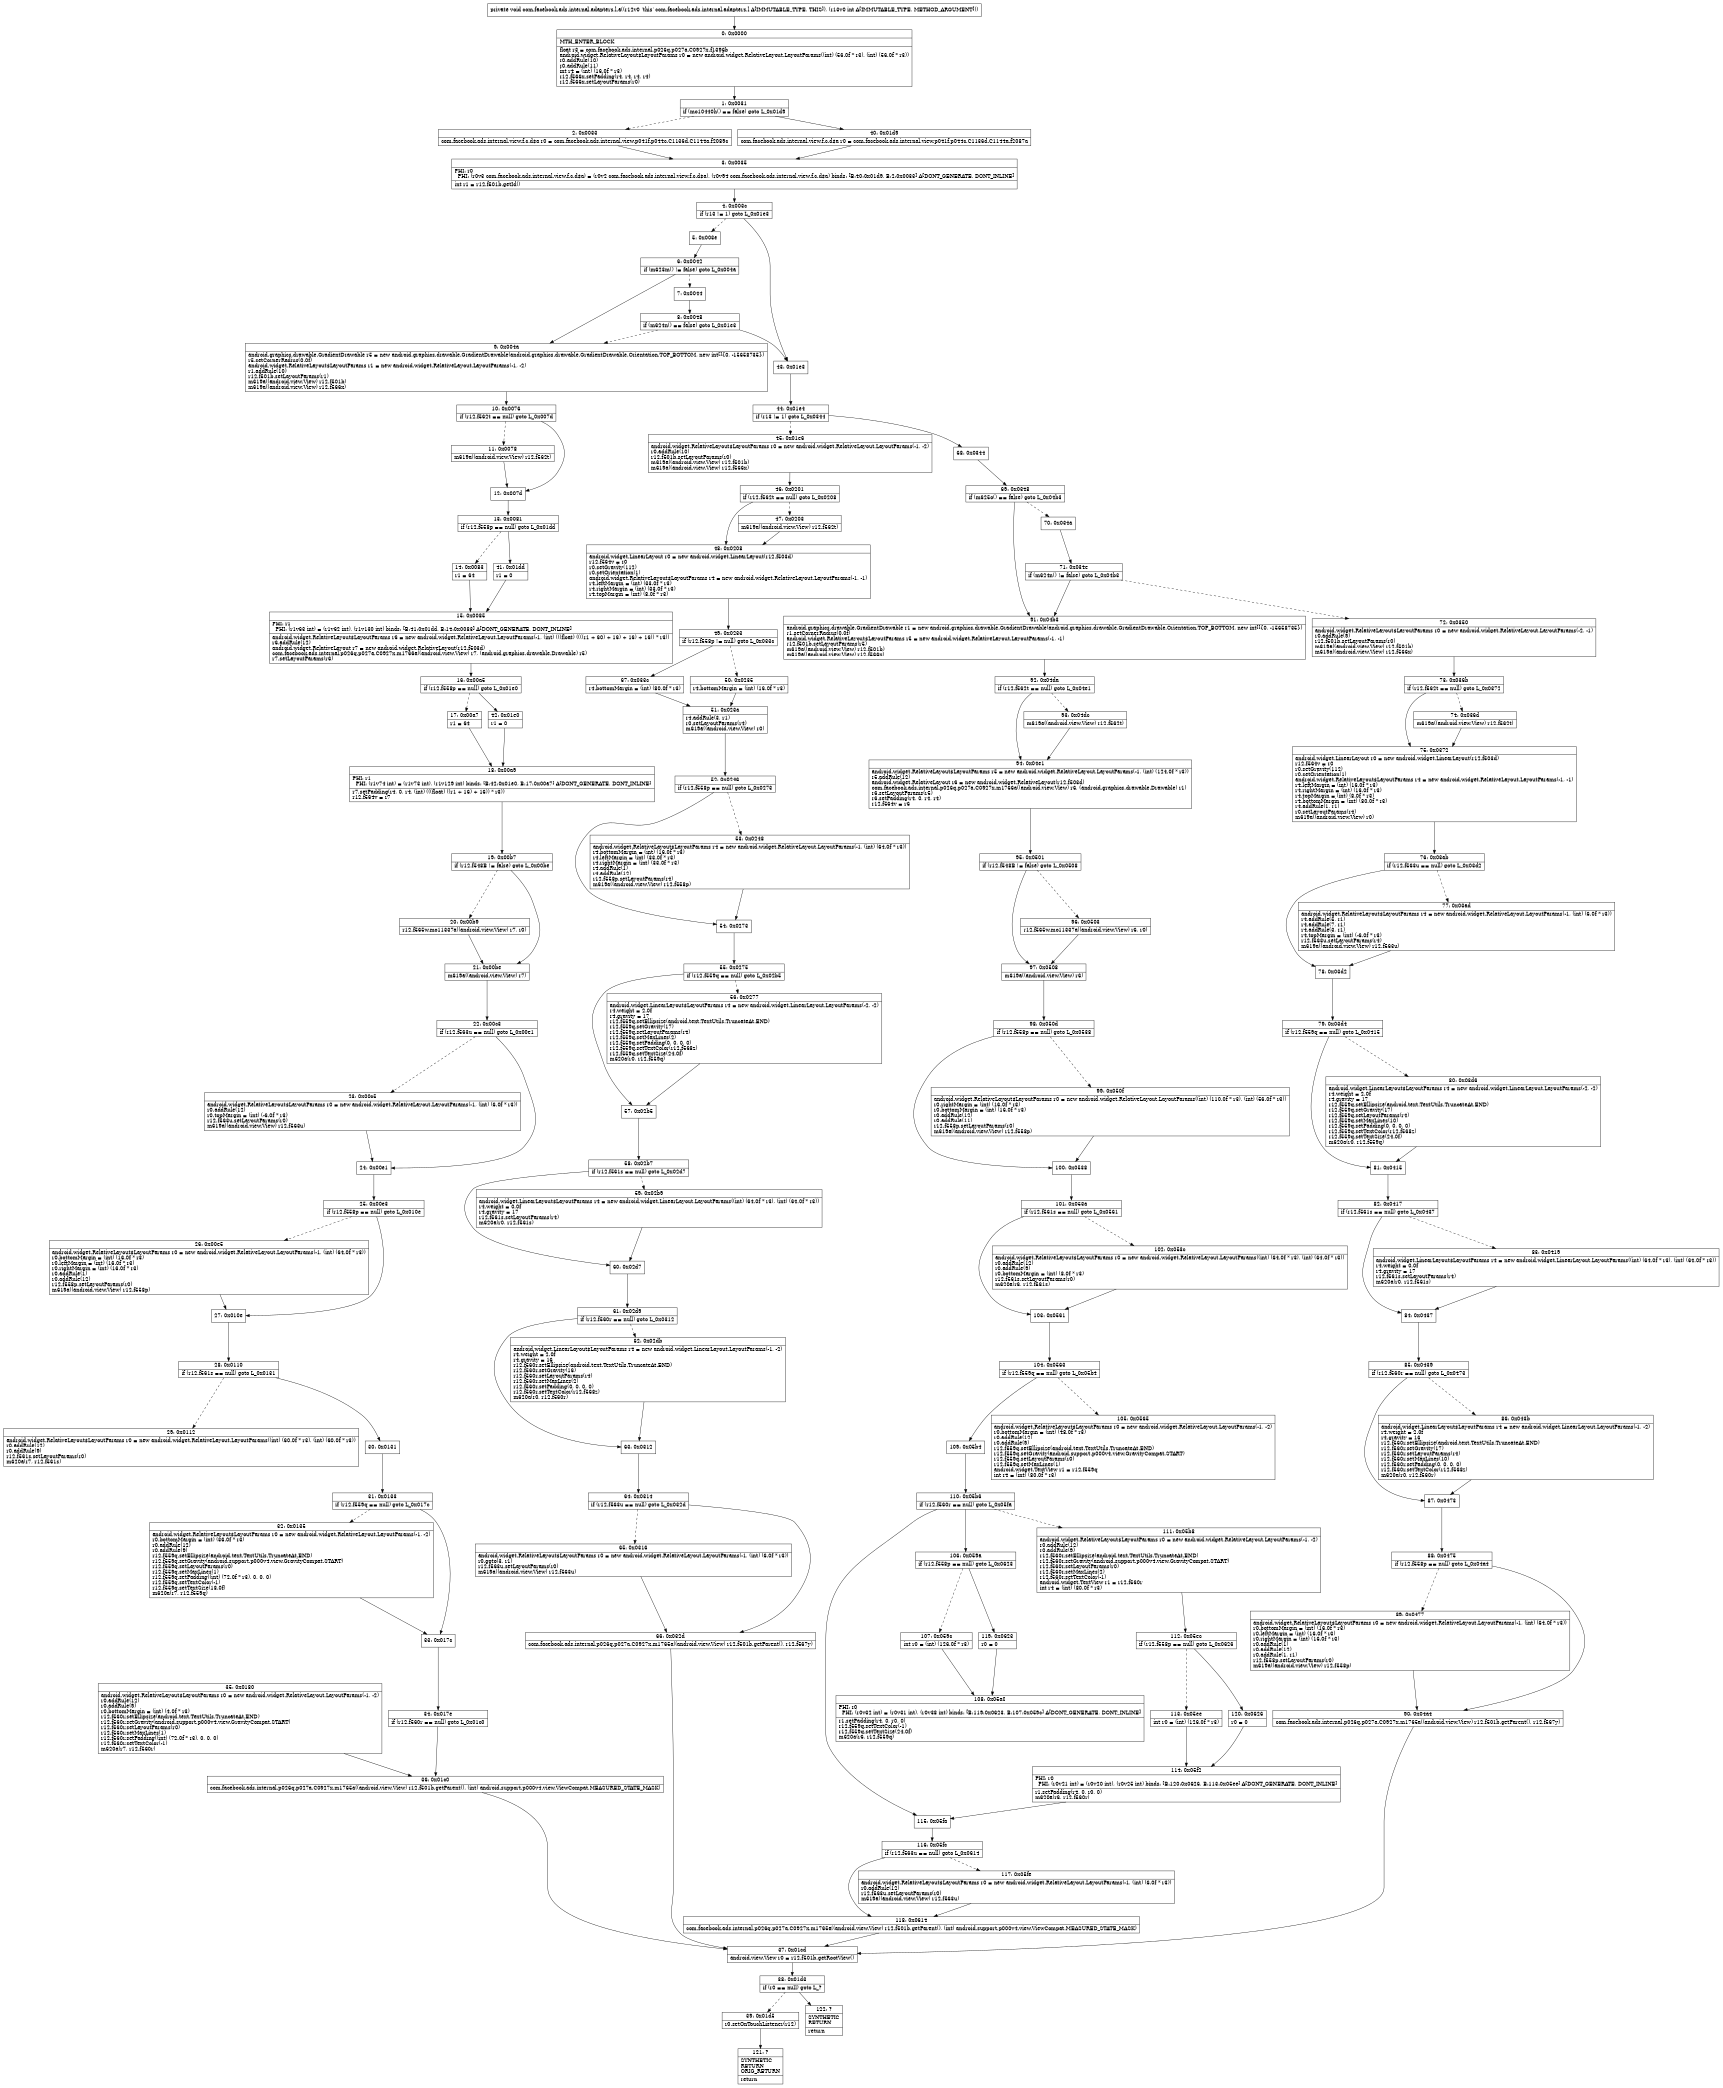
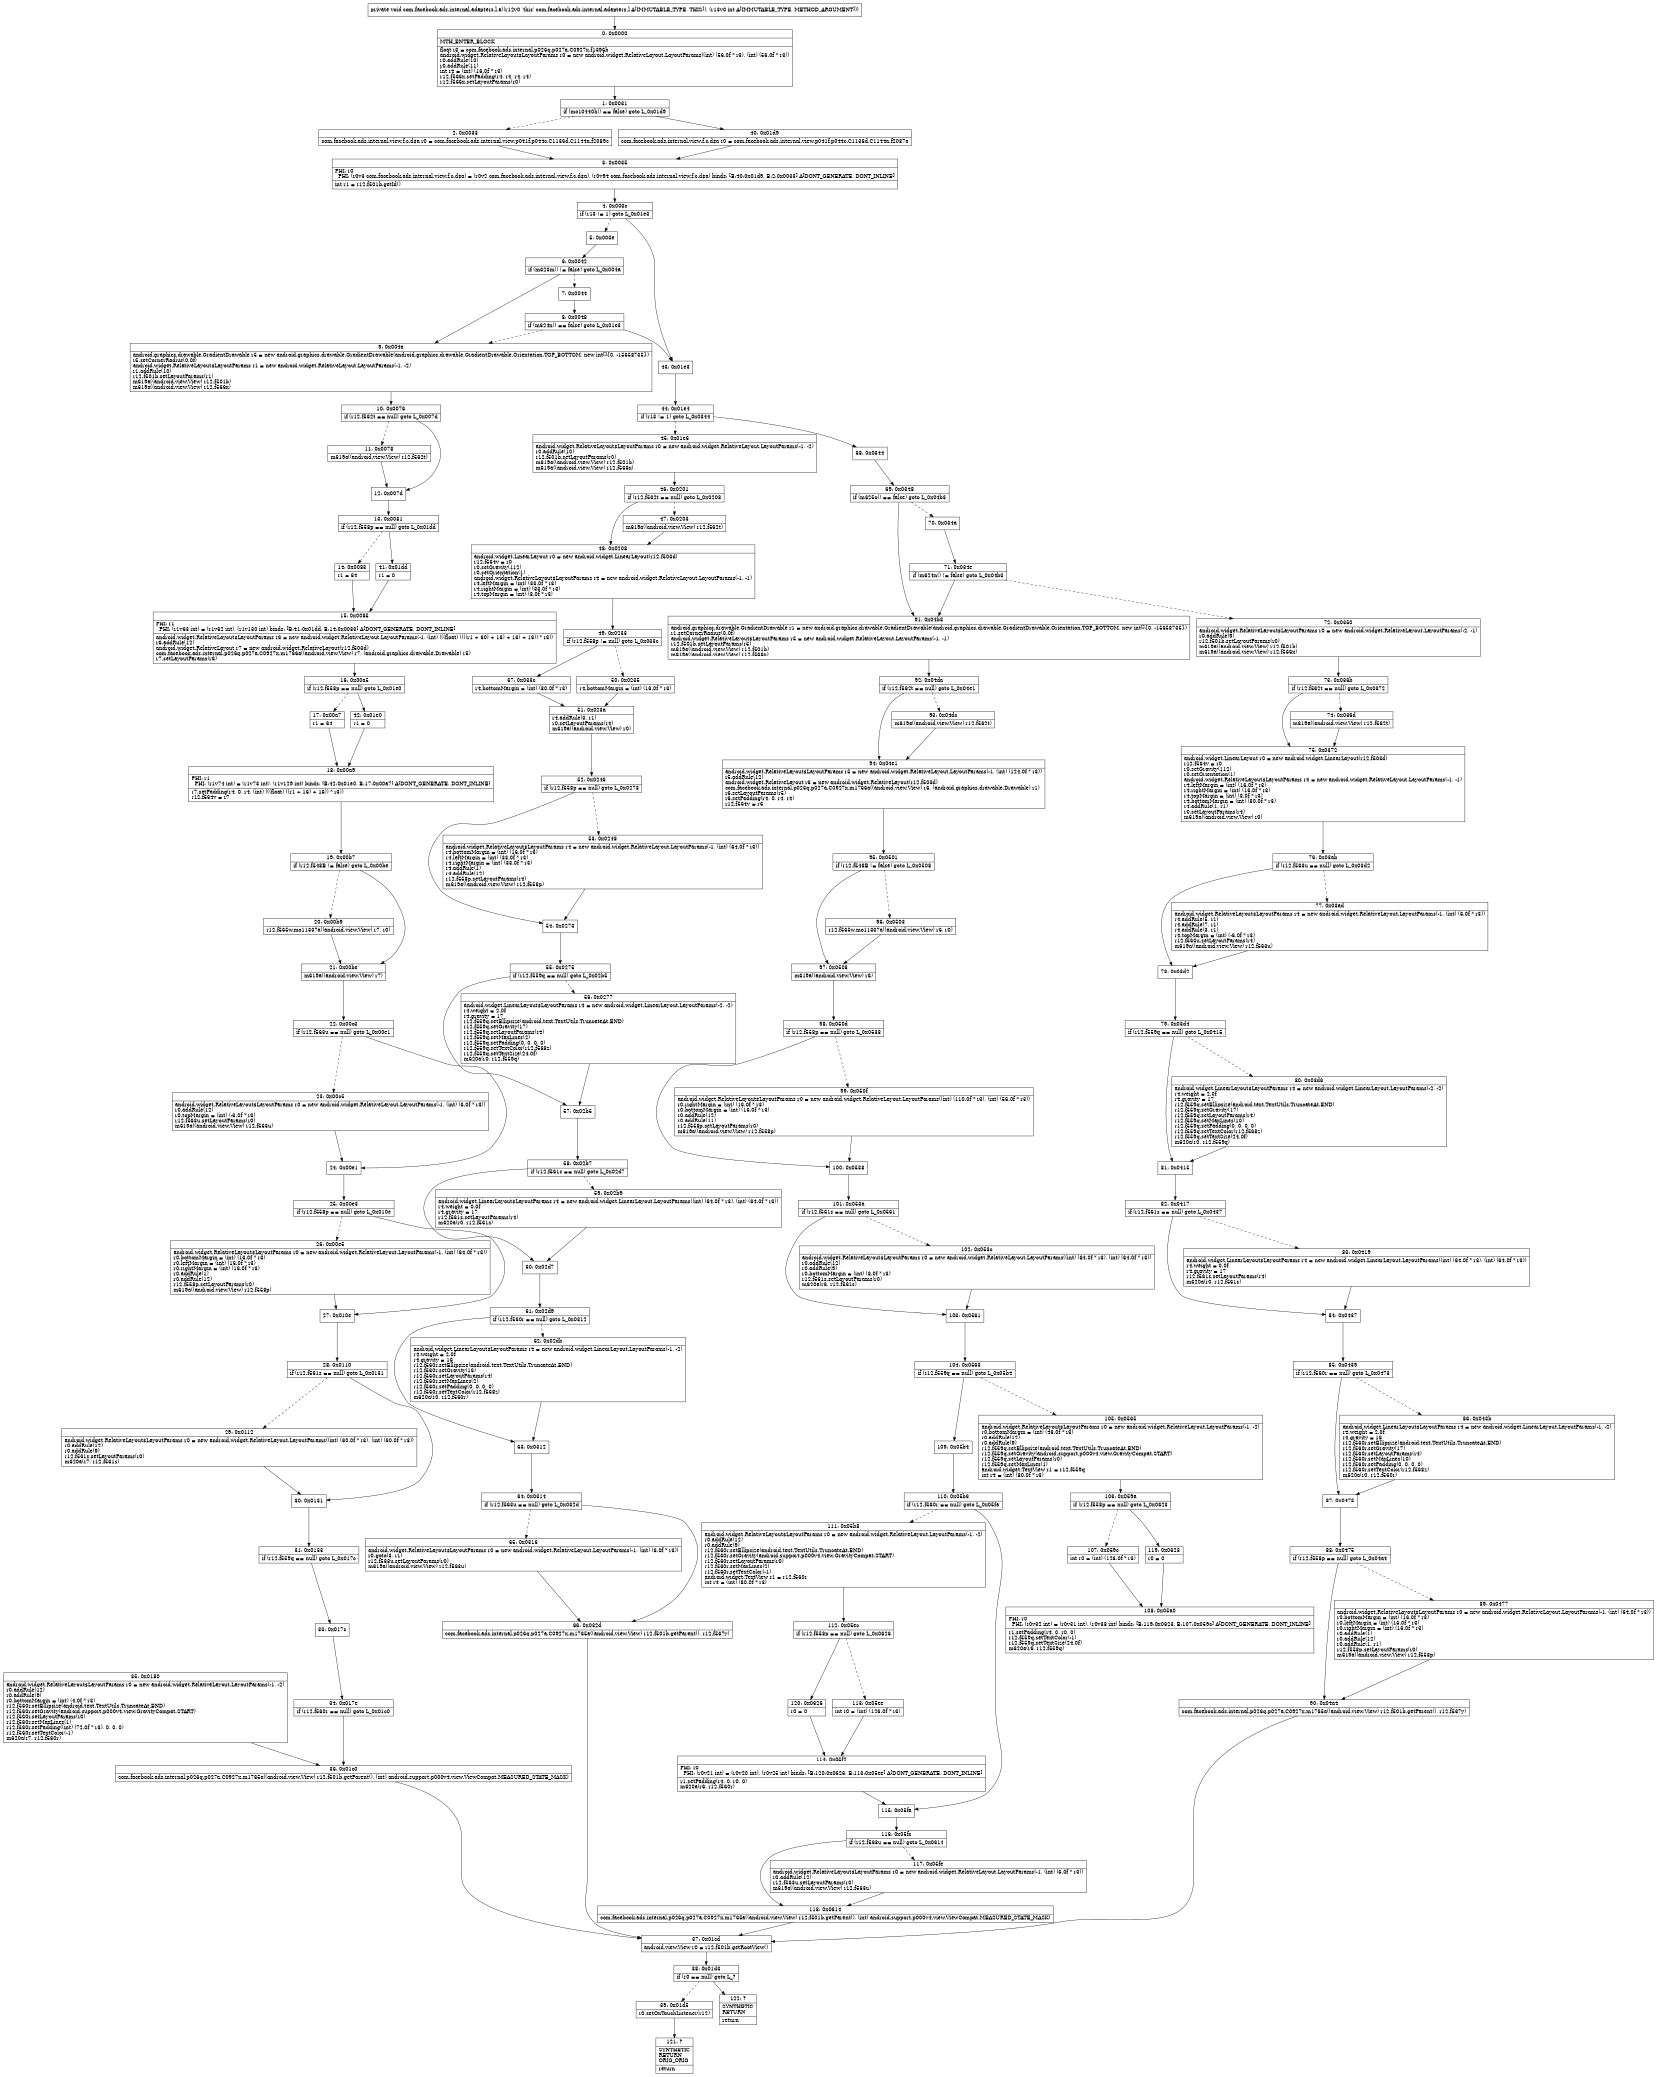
edge "29: 0x0112" -> "30: 0x0131": added
edge "110: 0x05b6" -> "106: 0x059a": now "105: 0x0565" -> "106: 0x059a"
node "32: 0x0135": removed
node "121: ?": text "ORIG_RETURN" -> "ORIG_ORIG"
